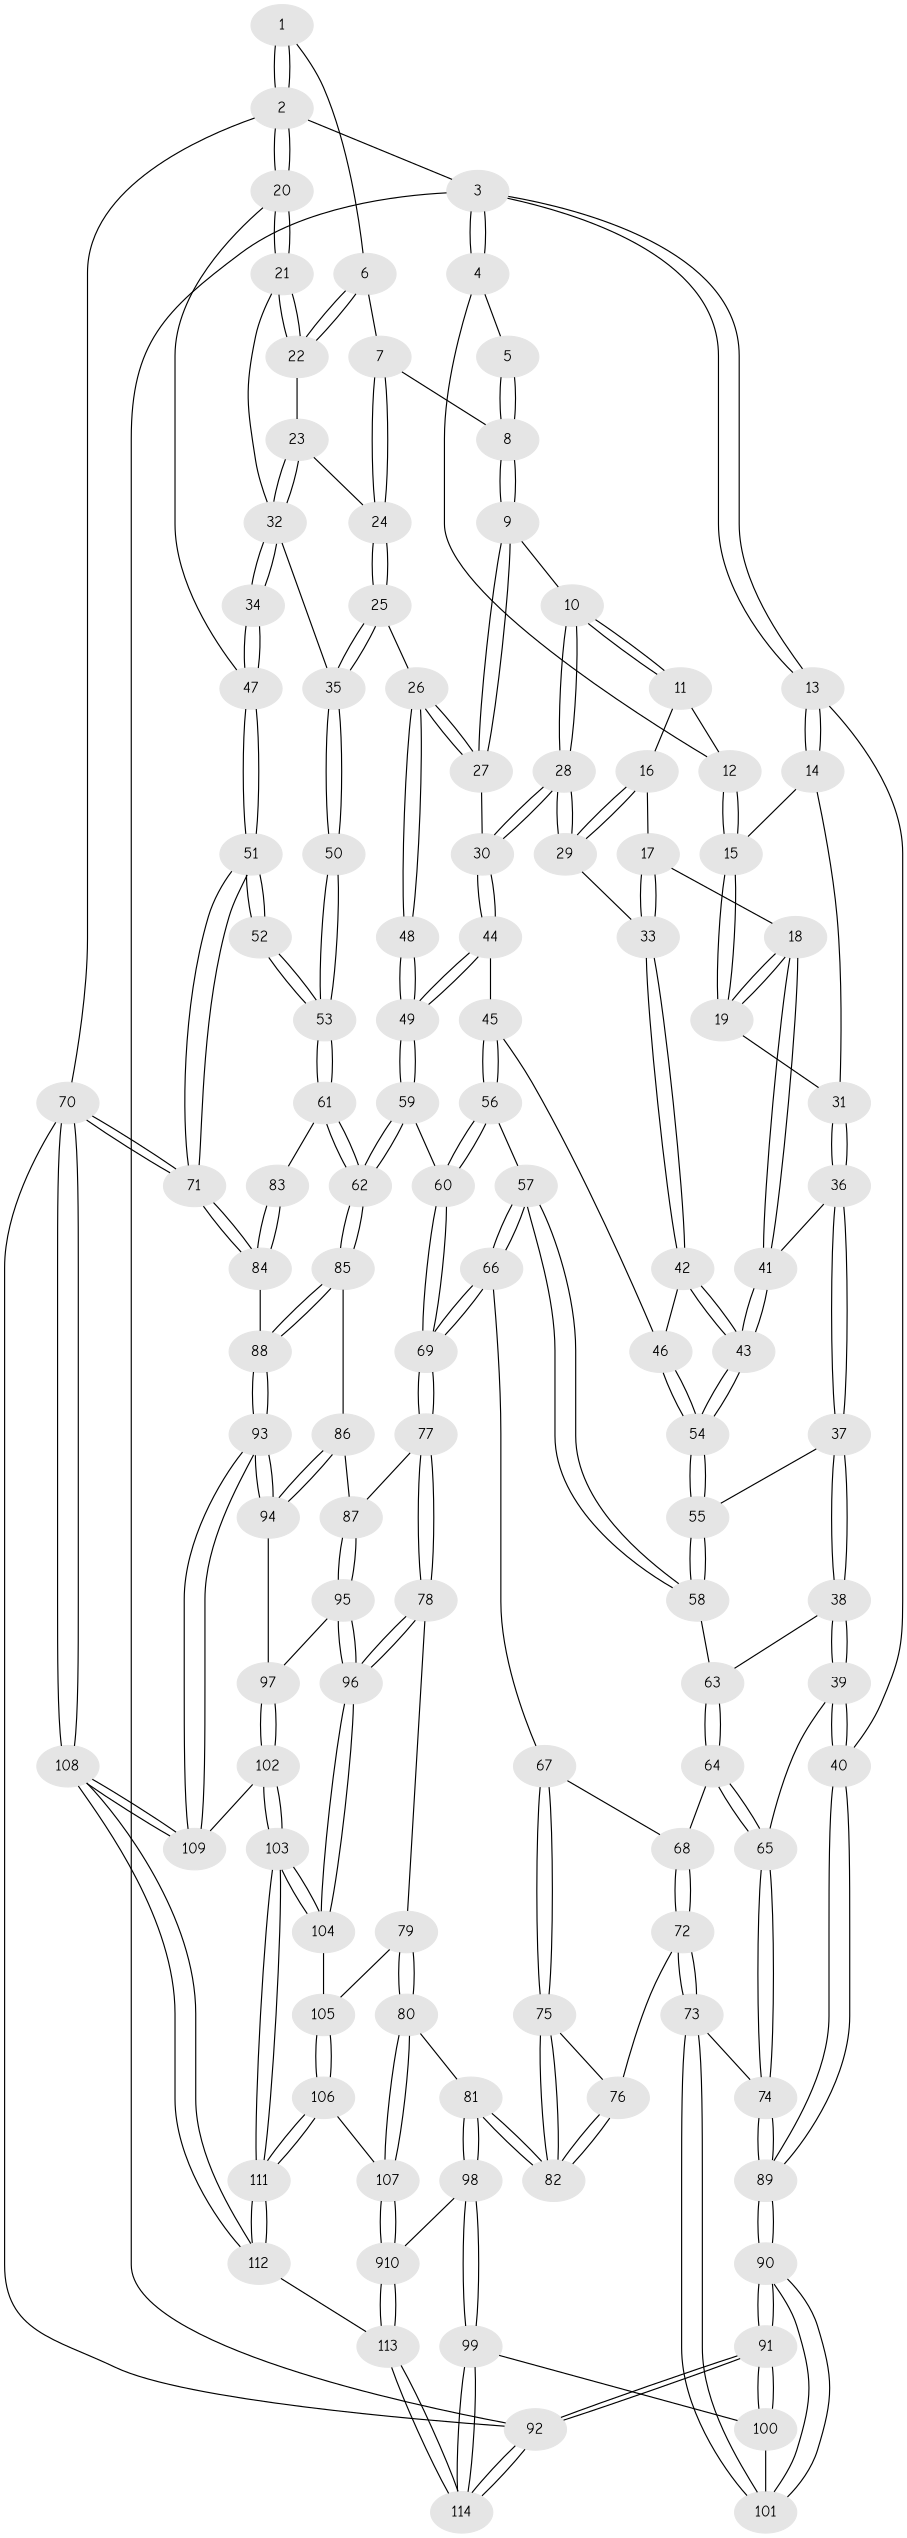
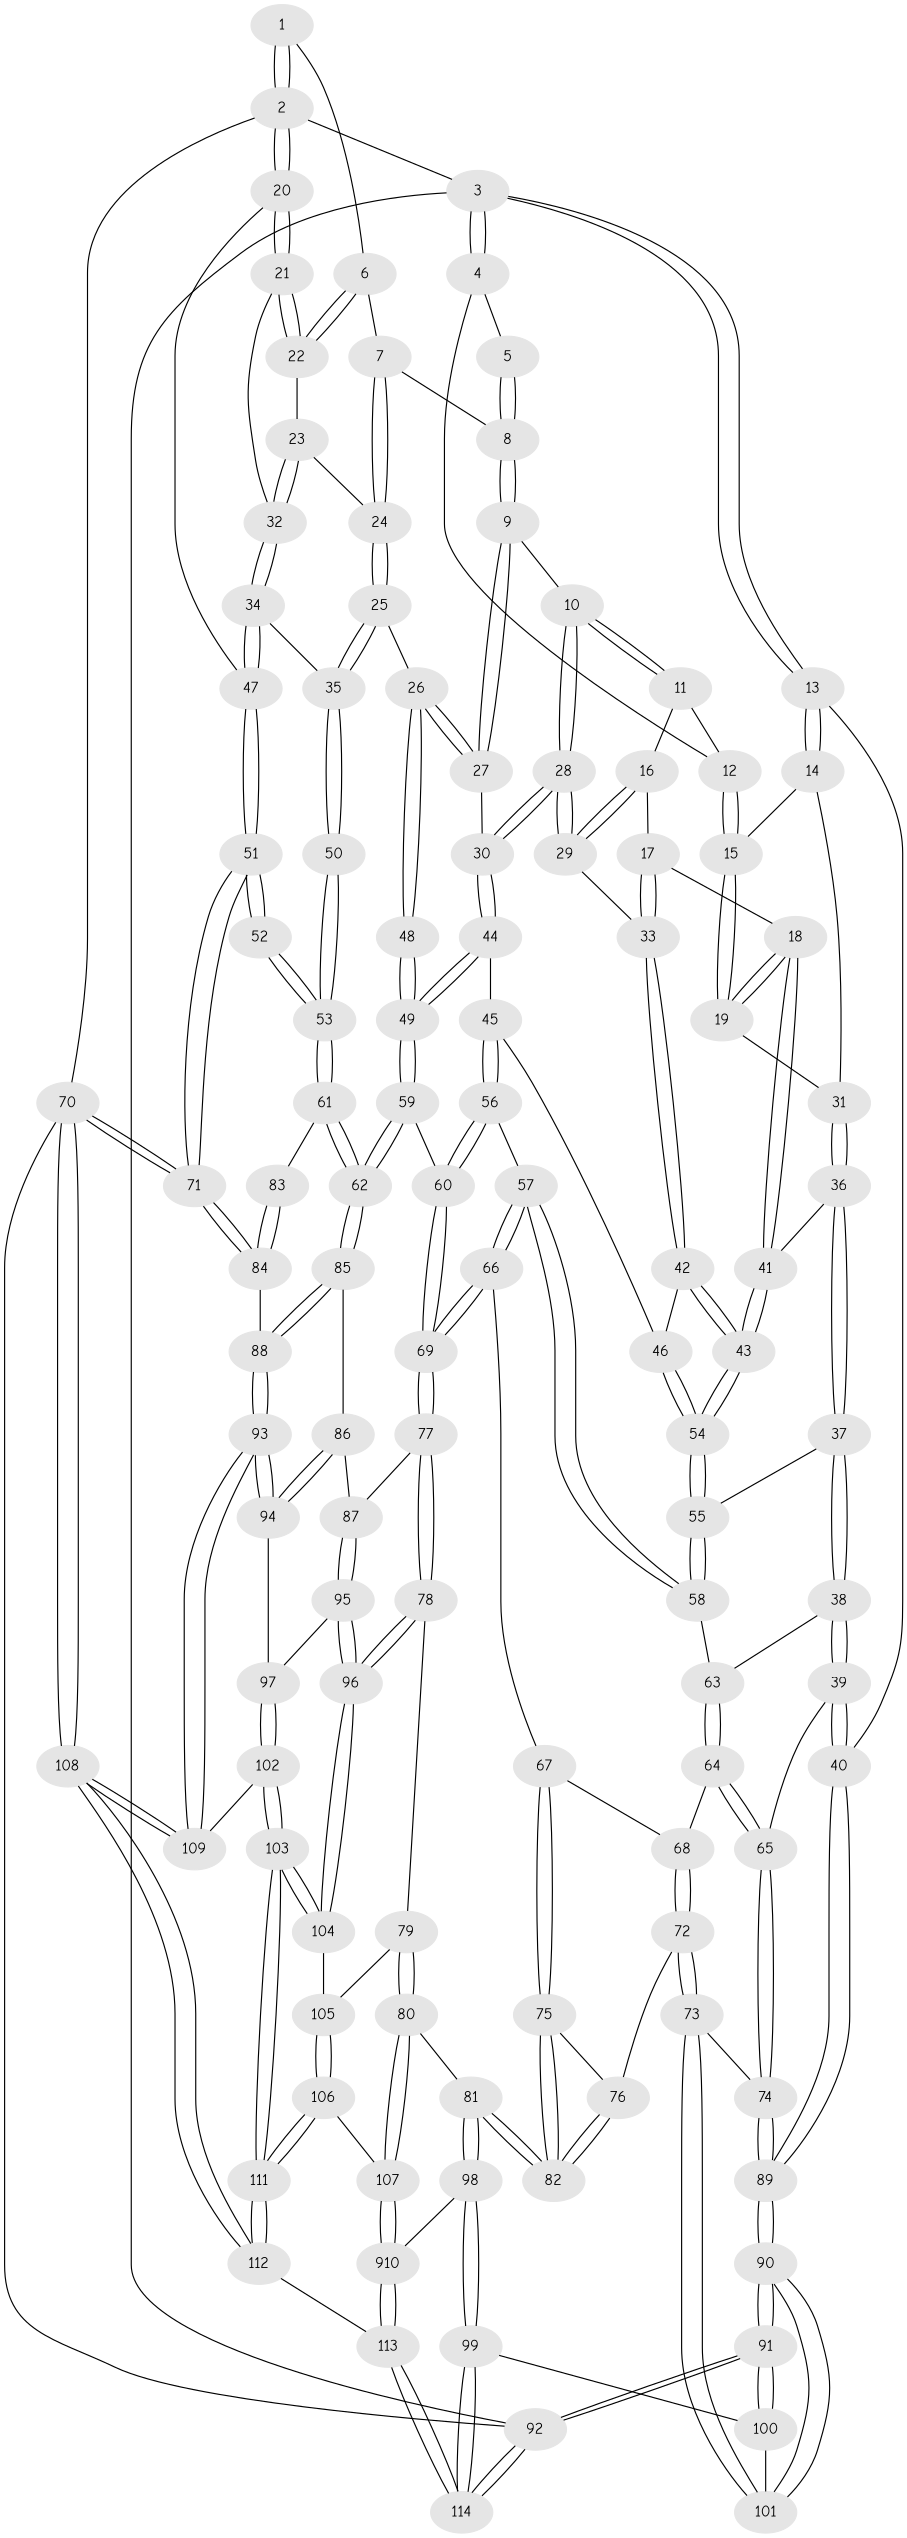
edge "32" -- "35": now "34" -- "35"
